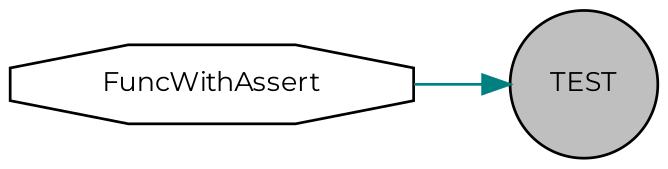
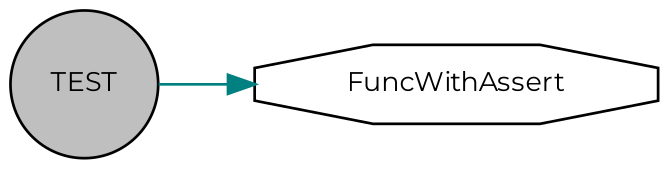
edge "FuncWithAssert" -> "TEST": reversed
